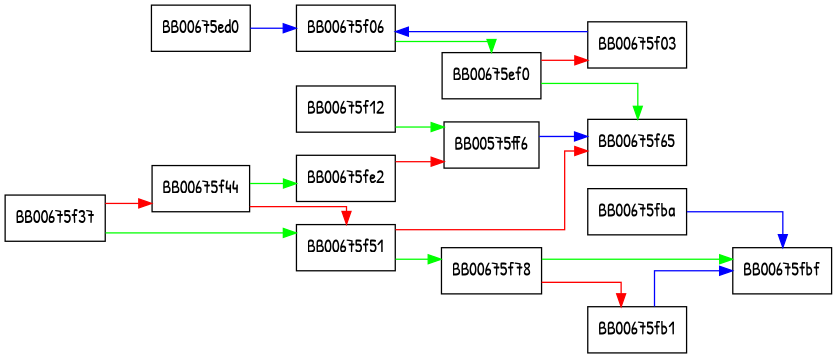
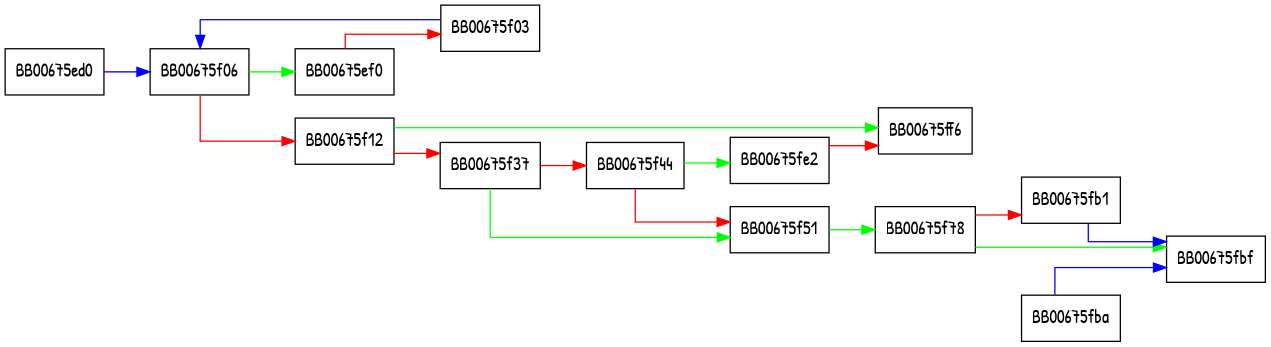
edge "BB00675f06" -> "BB00675f12": added
node "BB00675f65": removed
node "BB00575ff6": label "BB00575ff6" -> "BB00675ff6"
edge "BB00675f12" -> "BB00675f37": added
